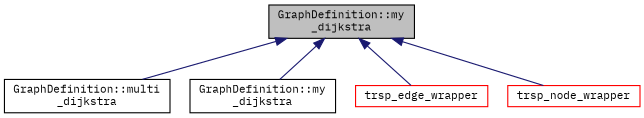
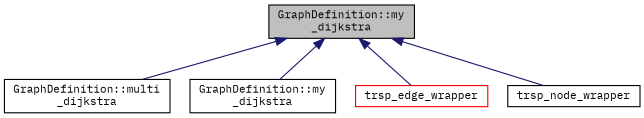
node "trsp_node_wrapper": color red -> black
